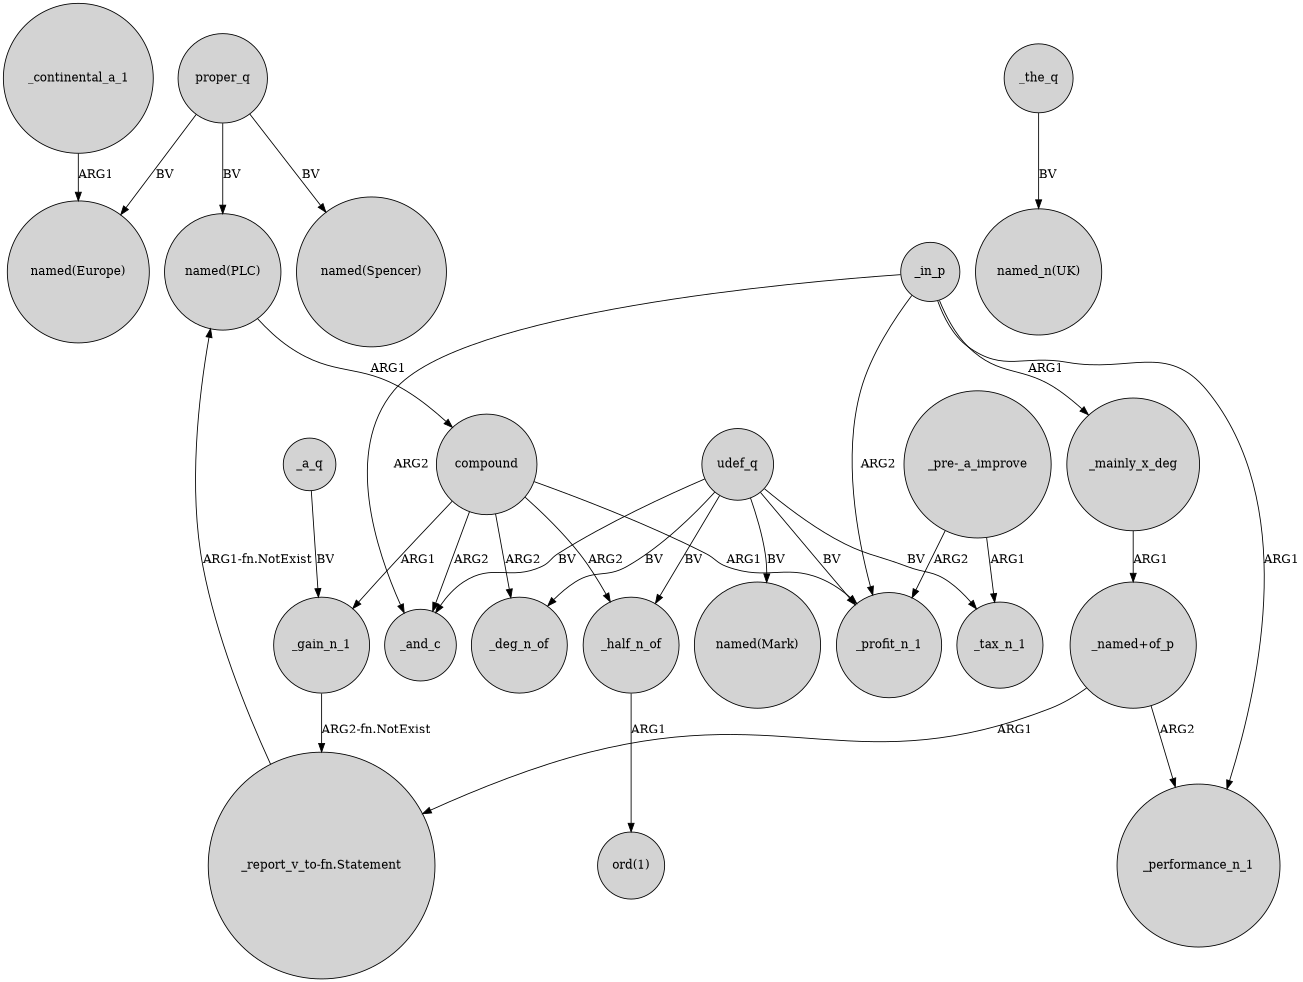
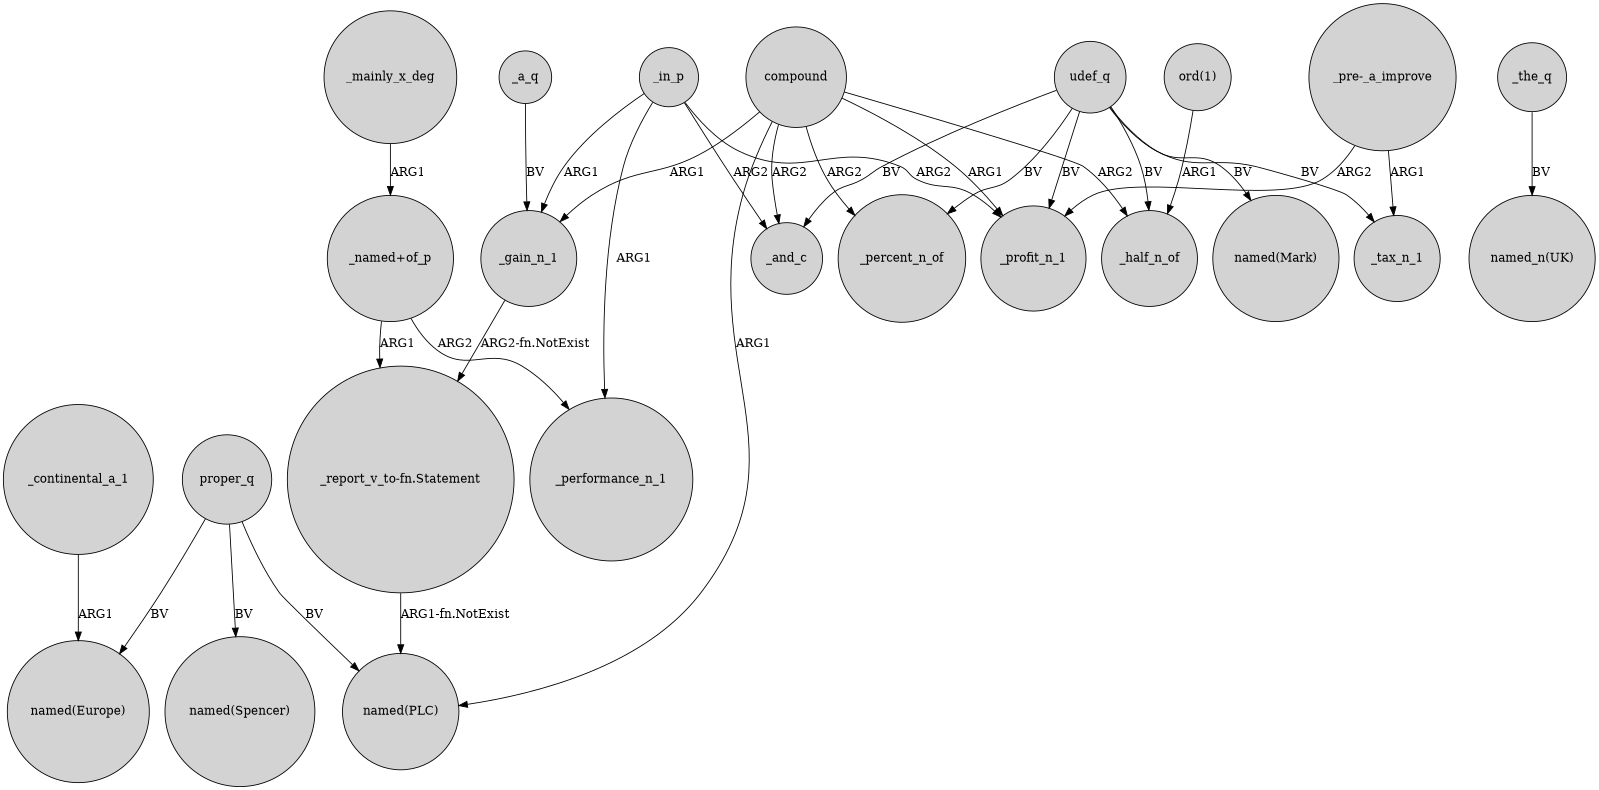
edge "_in_p" -> "_mainly_x_deg": now "_in_p" -> "_gain_n_1"
edge "named(PLC)" -> "compound": reversed
node "_deg_n_of": label "_deg_n_of" -> "_percent_n_of"
edge "_half_n_of" -> "ord(1)": reversed
